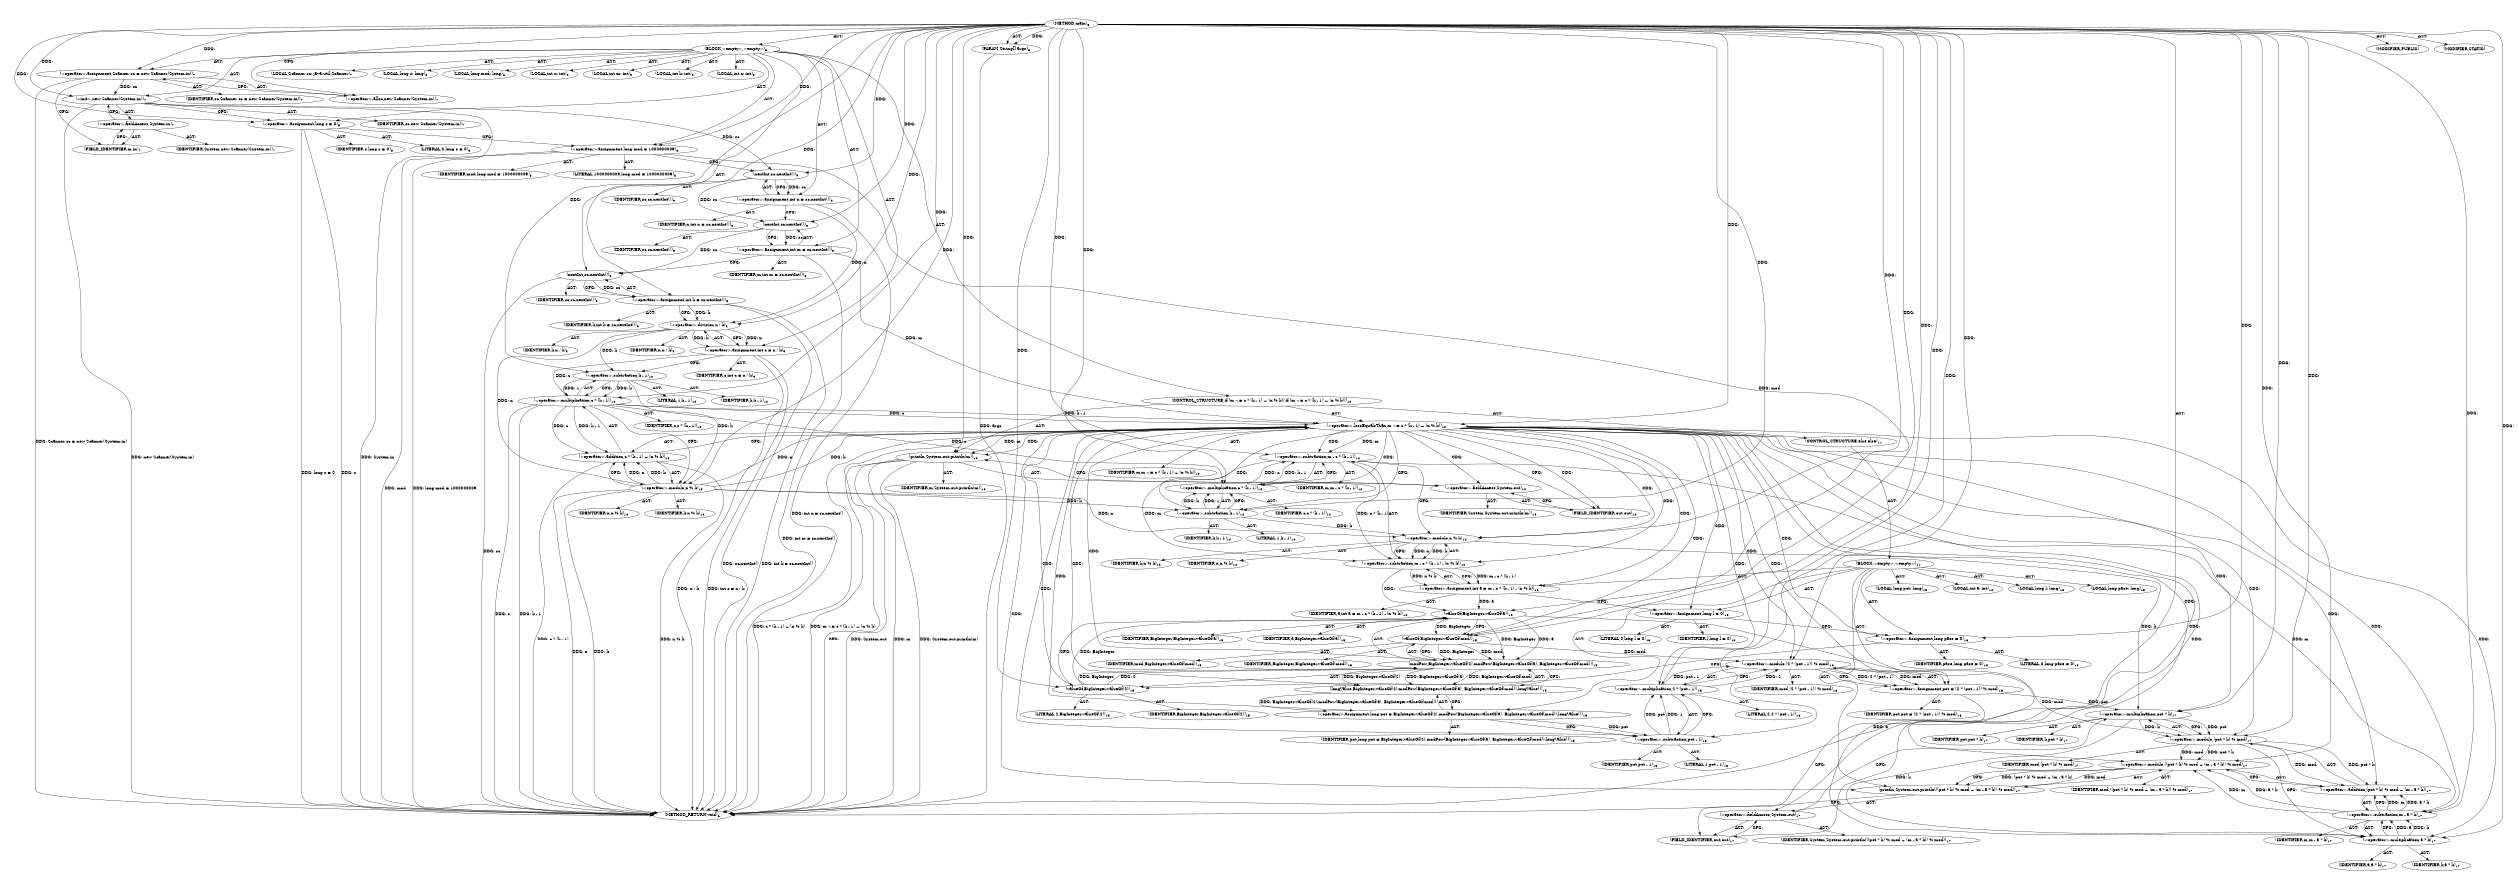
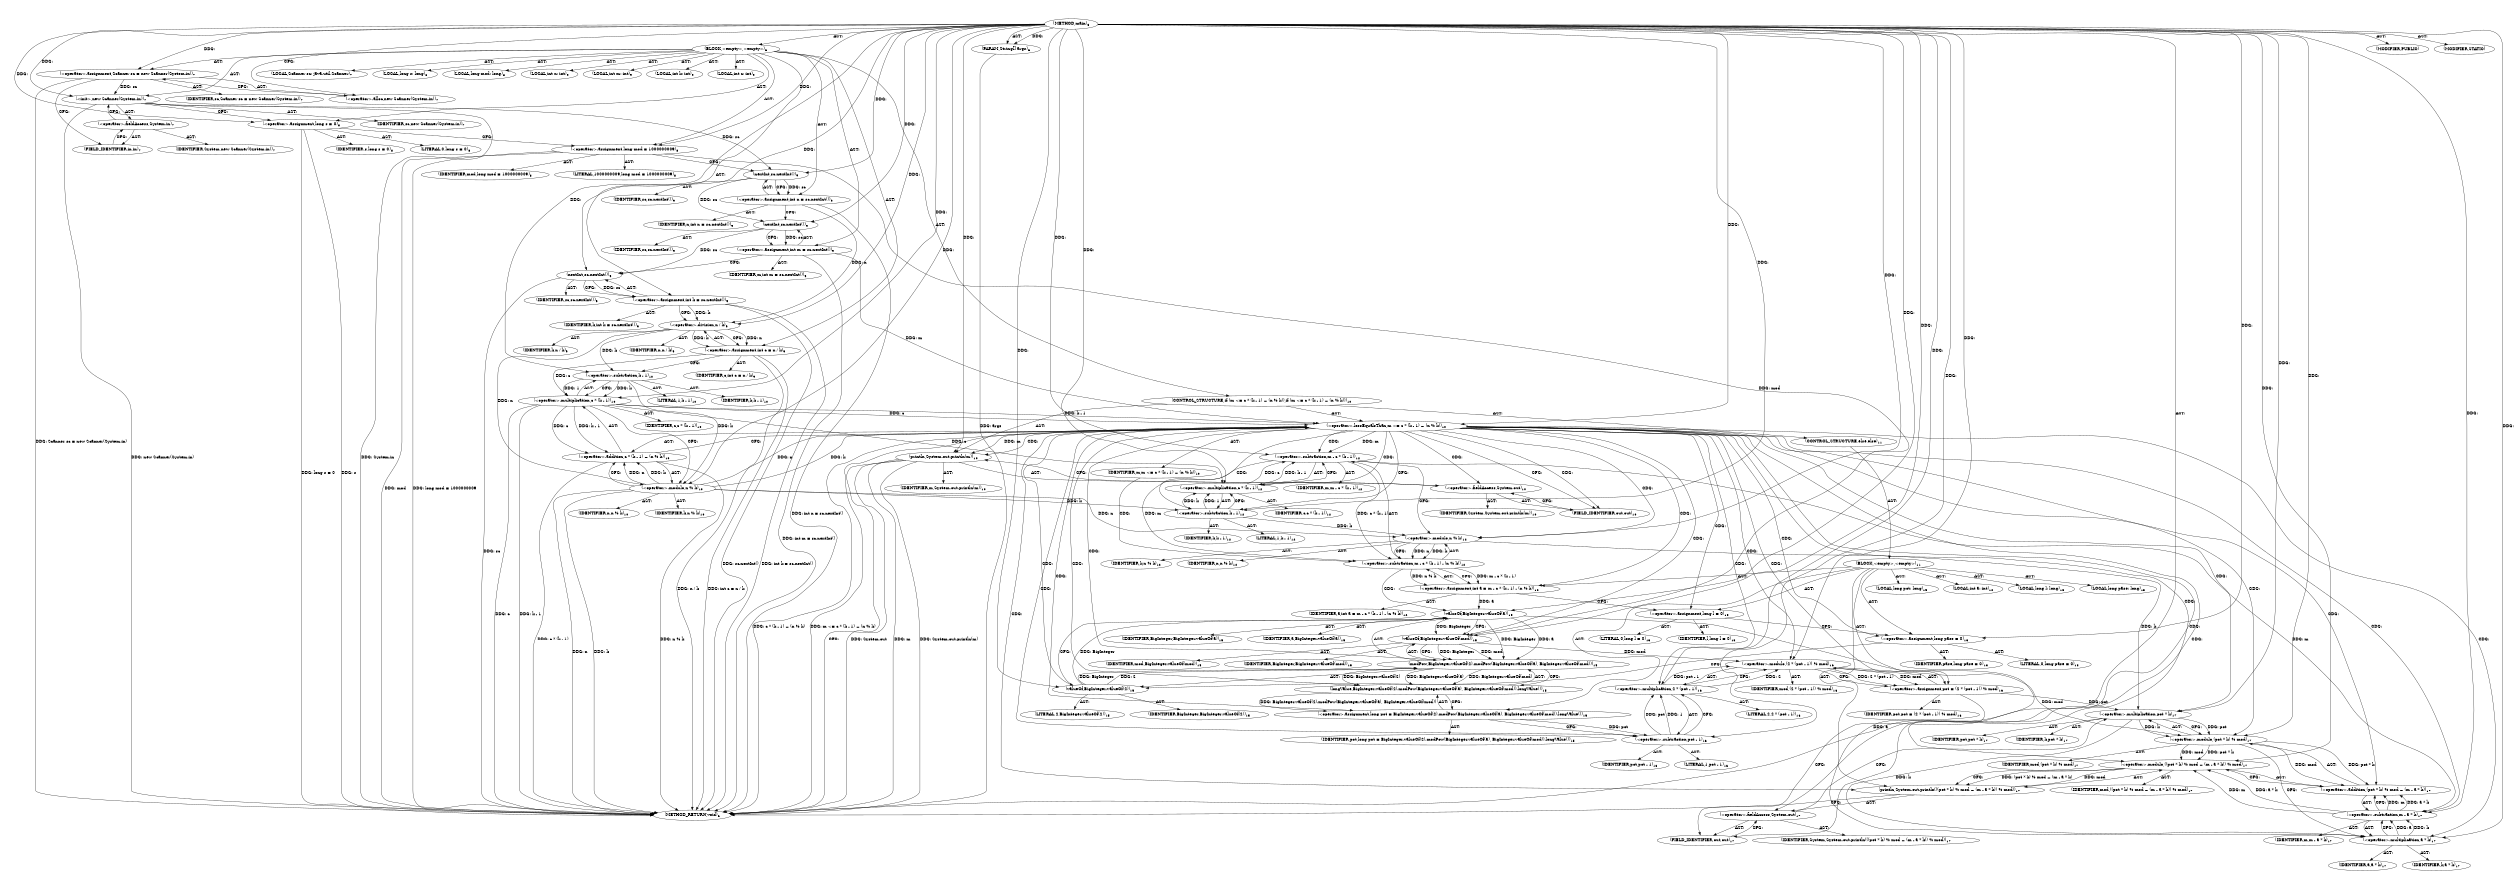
edge "(<operator>.lessEqualsThan,m <= c * (k - 1) + (n % k))" -> "(<operator>.subtraction,m - c * (k - 1) - (n % k))": now "(IDENTIFIER,m,m <= c * (k - 1) + (n % k))" -> "(<operator>.subtraction,m - c * (k - 1) - (n % k))"
